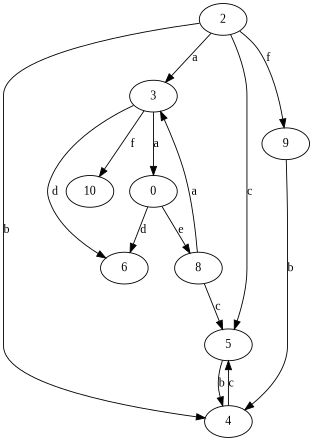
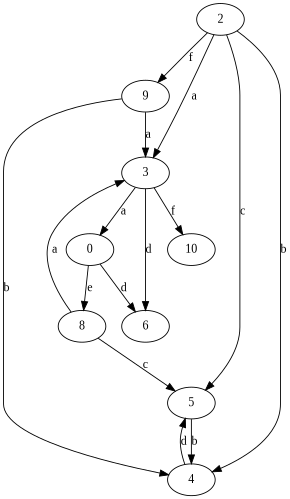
edge "9" -> "3": added, label "a"
edge "4" -> "5": label "c" -> "d"
